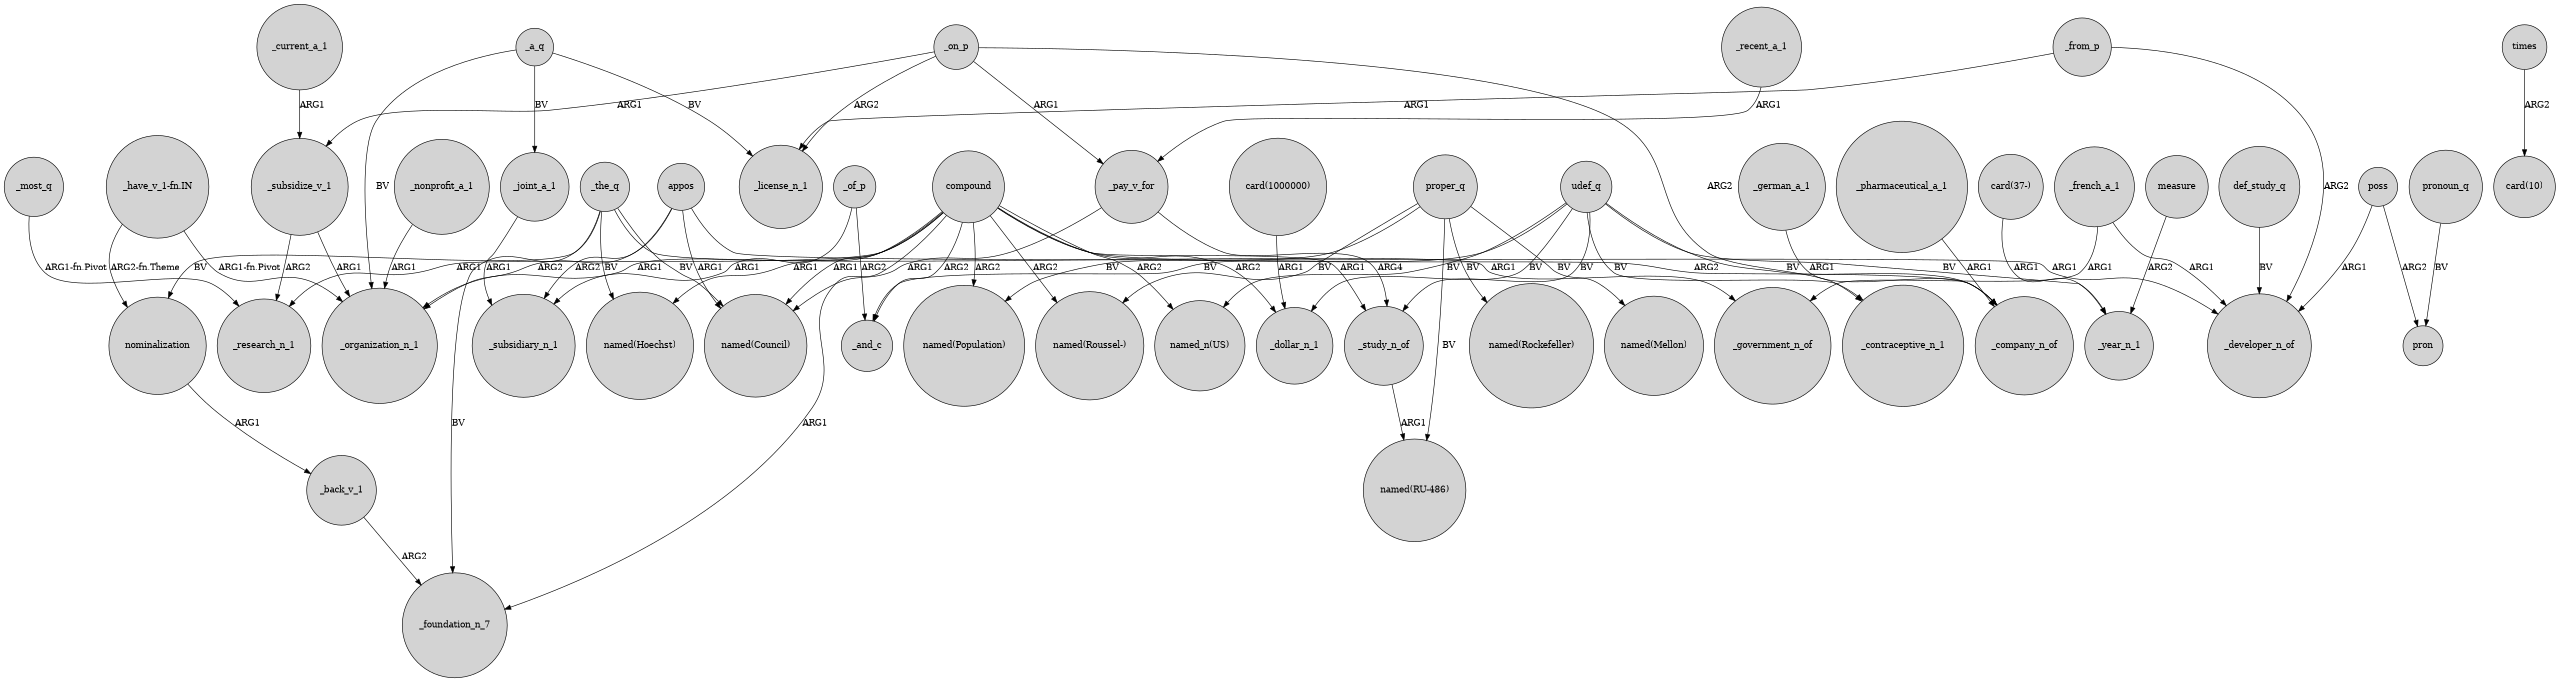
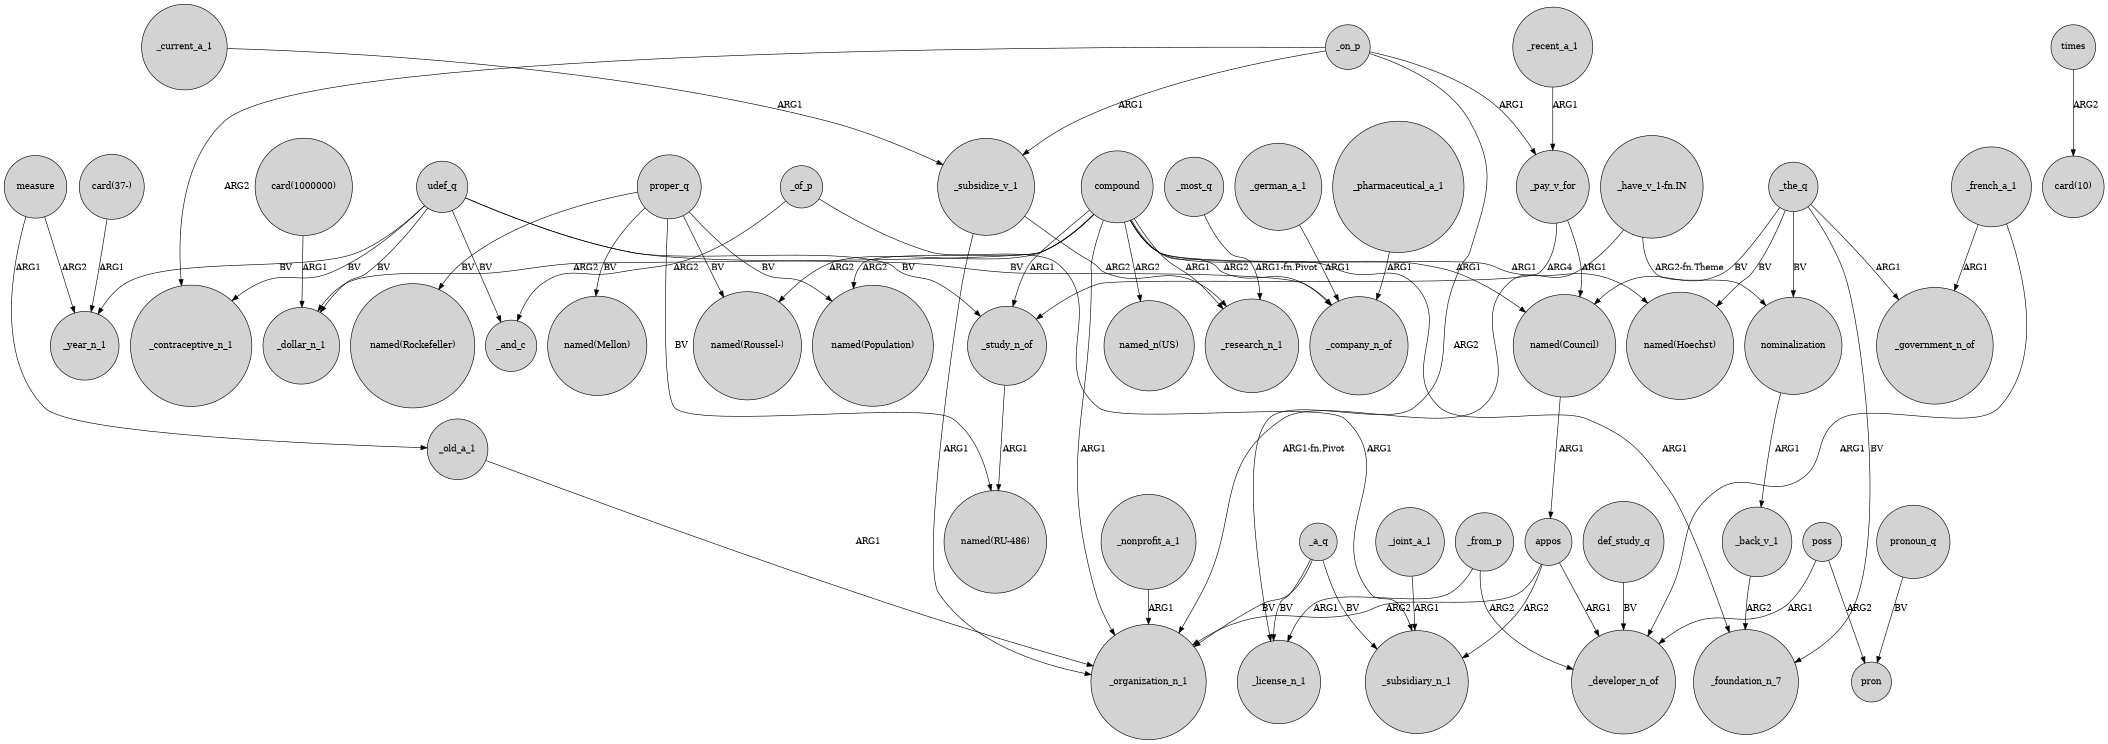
edge "_a_q" -> "_joint_a_1": now "_a_q" -> "_subsidiary_n_1"
edge "appos" -> "named(Council)": reversed
edge "udef_q" -> "named_n(US)": removed, label "BV"
edge "compound" -> "_and_c": removed, label "ARG2"
node "_old_a_1": added
